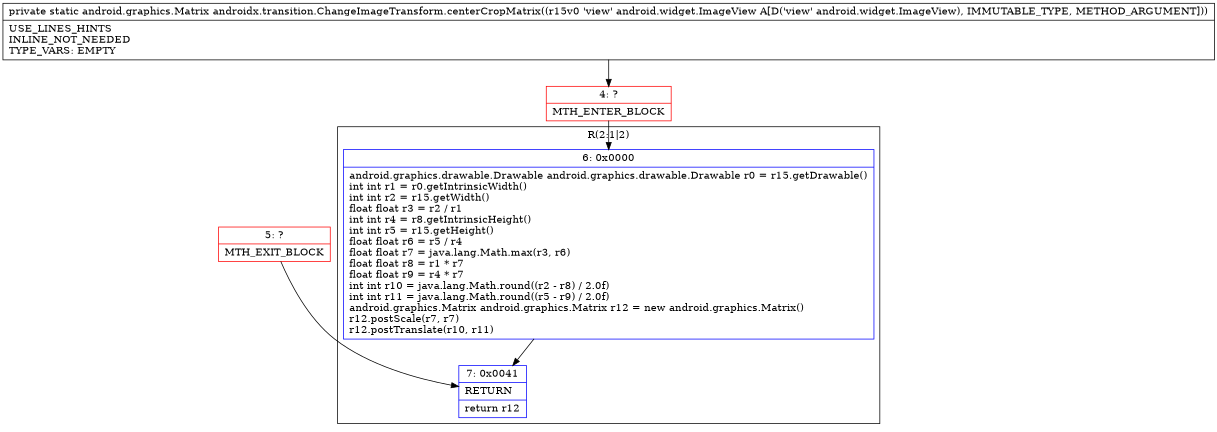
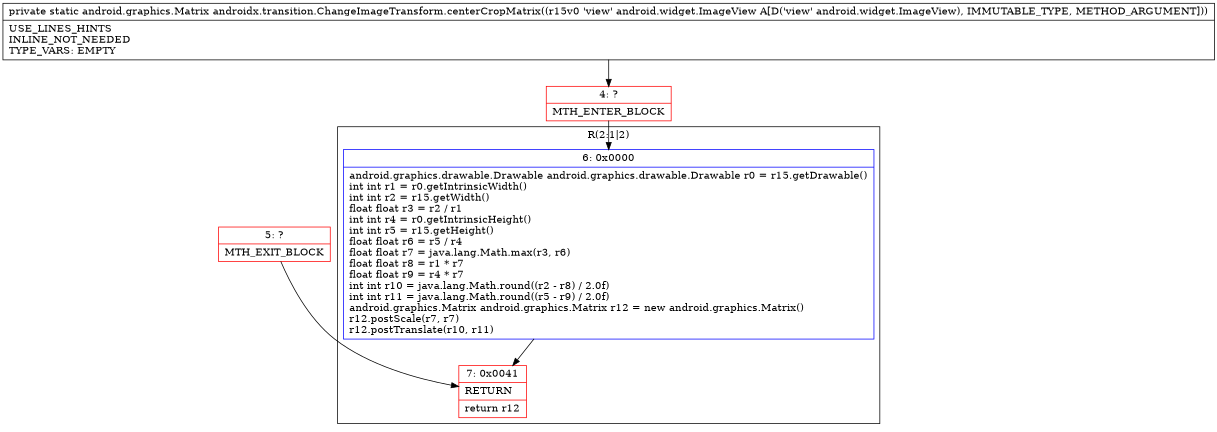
node "6: 0x0000": text "int int r4 = r8.getIntrinsicHeight()" -> "int int r4 = r0.getIntrinsicHeight()"
node "7: 0x0041": color blue -> red
